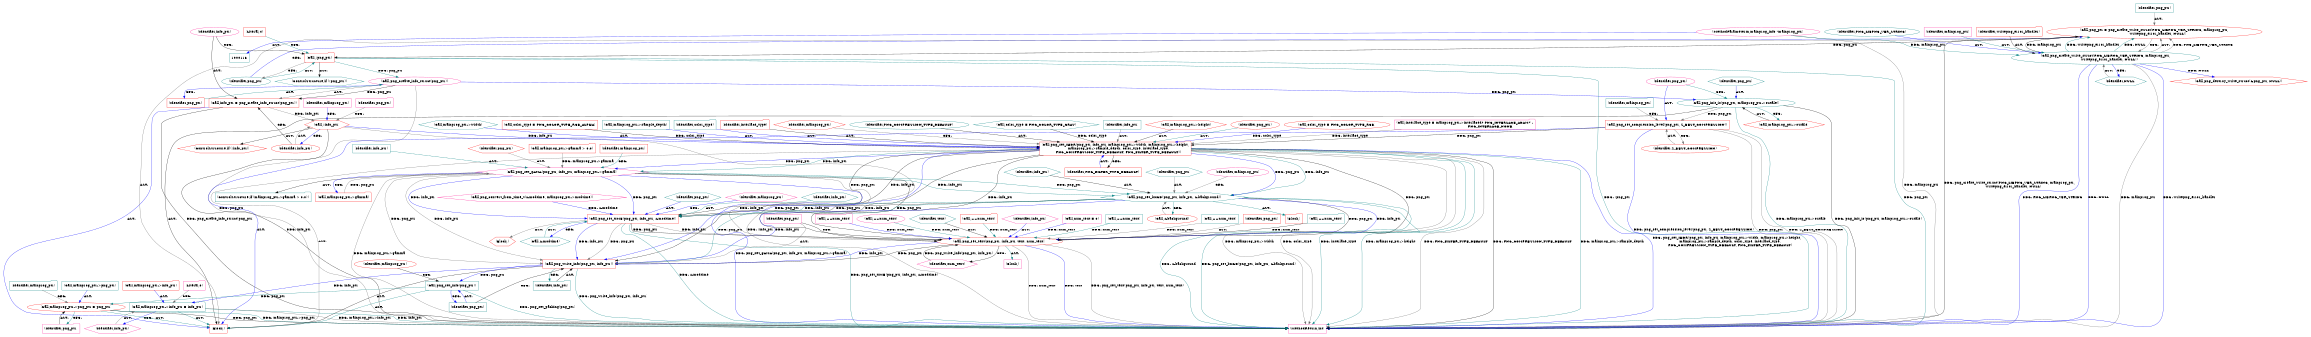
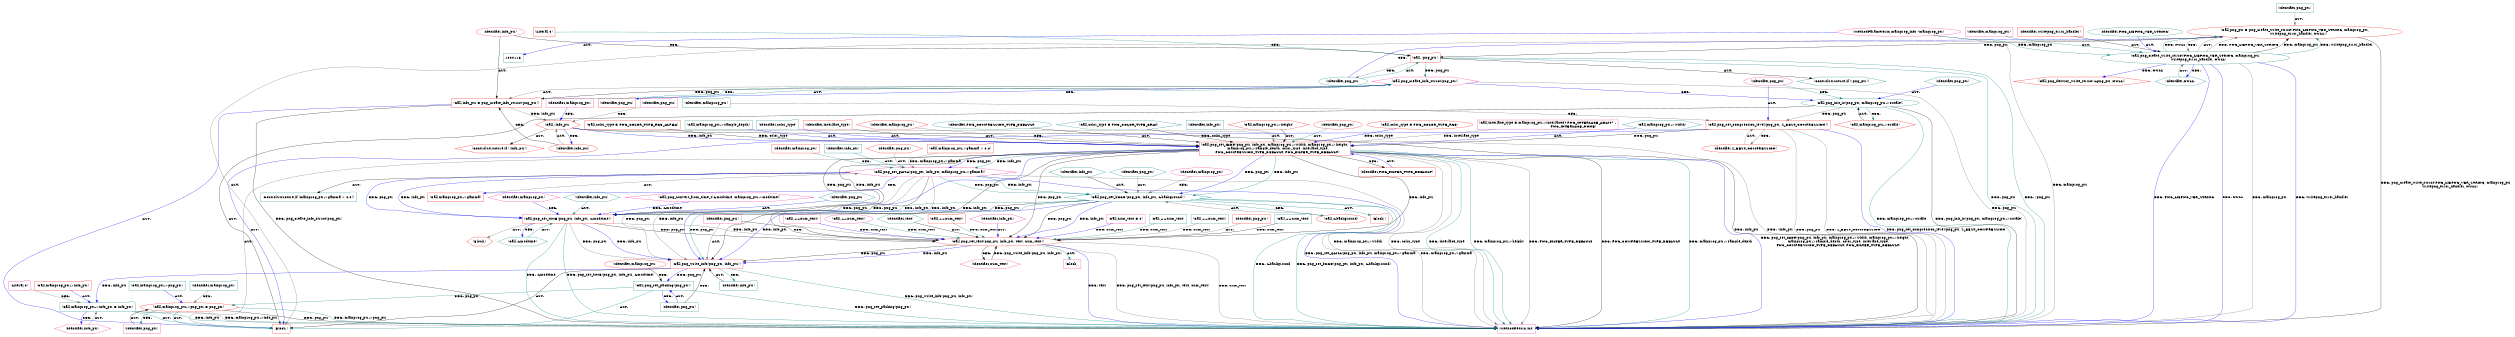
node "(Call,png_create_info_struct(png_ptr))": shape ellipse -> hexagon
edge "(Call,info_ptr = png_create_info_struct(png_ptr))" -> "(Call,png_create_info_struct(png_ptr))": added, label "CFG:"
edge "(Call,png_create_info_struct(png_ptr))" -> "(Call,png_init_io(png_ptr, mainprog_ptr->outfile))": label "DDG: png_ptr" -> "CFG: "
node "(Call,info_ptr = png_create_info_struct(png_ptr))": shape box -> folder
edge "(Call,mainprog_ptr->gamma)" -> "(Call,png_set_gAMA(png_ptr, info_ptr, mainprog_ptr->gamma))": label "DDG: png_ptr" -> "AST: "
node "(Call,png_set_info(png_ptr))": label "(Call,png_set_info(png_ptr))" -> "(Call,png_set_packing(png_ptr))"
